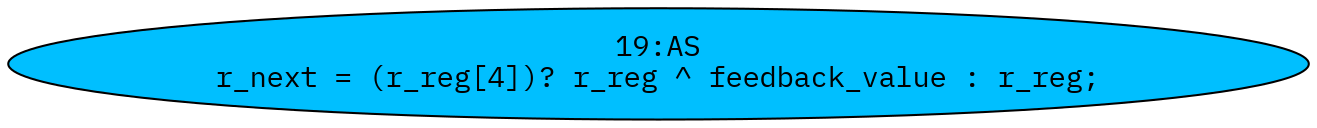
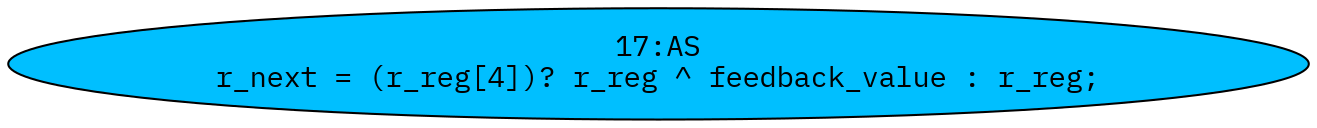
node "19:AS r_next = (r_reg[4])? r_reg ^ feedback_value : r_reg;": label "19:AS r_next = (r_reg[4])? r_reg ^ feedback_value : r_reg;" -> "17:AS r_next = (r_reg[4])? r_reg ^ feedback_value : r_reg;"
